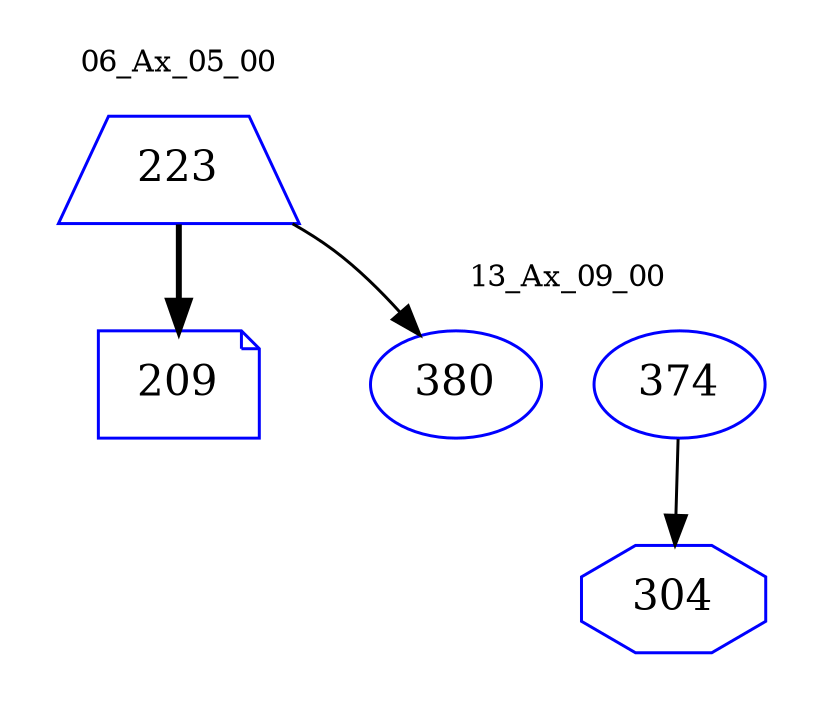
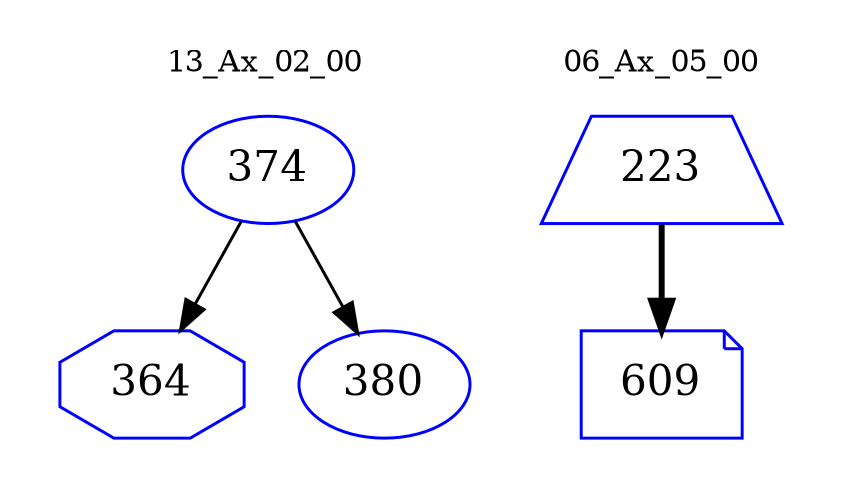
edge "223" -> "380": now "374" -> "380"
cluster "13_Ax_09_00": label "13_Ax_09_00" -> "13_Ax_02_00"
node "209": label "209" -> "609"
node "304": label "304" -> "364"
